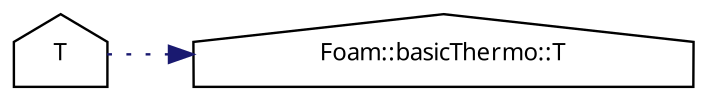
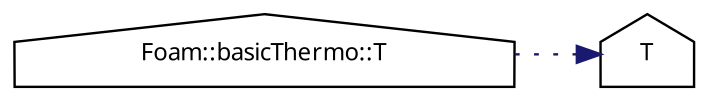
edge "T" -> "Foam::basicThermo::T": reversed
